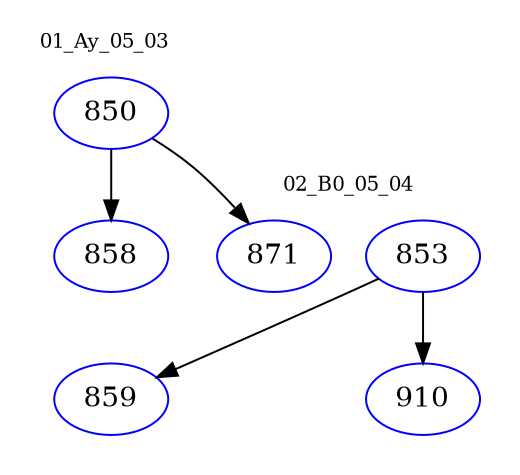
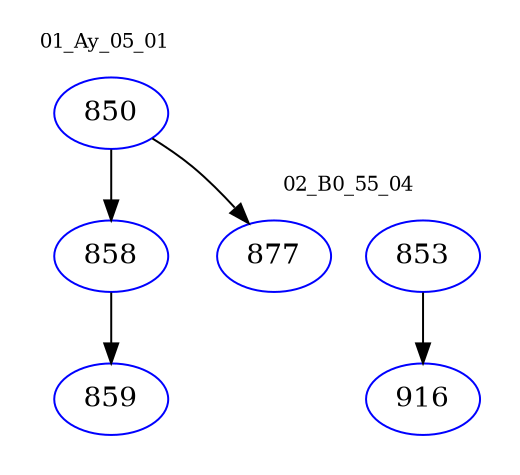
cluster "01_Ay_05_03": label "01_Ay_05_03" -> "01_Ay_05_01"
cluster "02_B0_05_04": label "02_B0_05_04" -> "02_B0_55_04"
node "871": label "871" -> "877"
edge "853" -> "859": now "858" -> "859"
node "910": label "910" -> "916"
